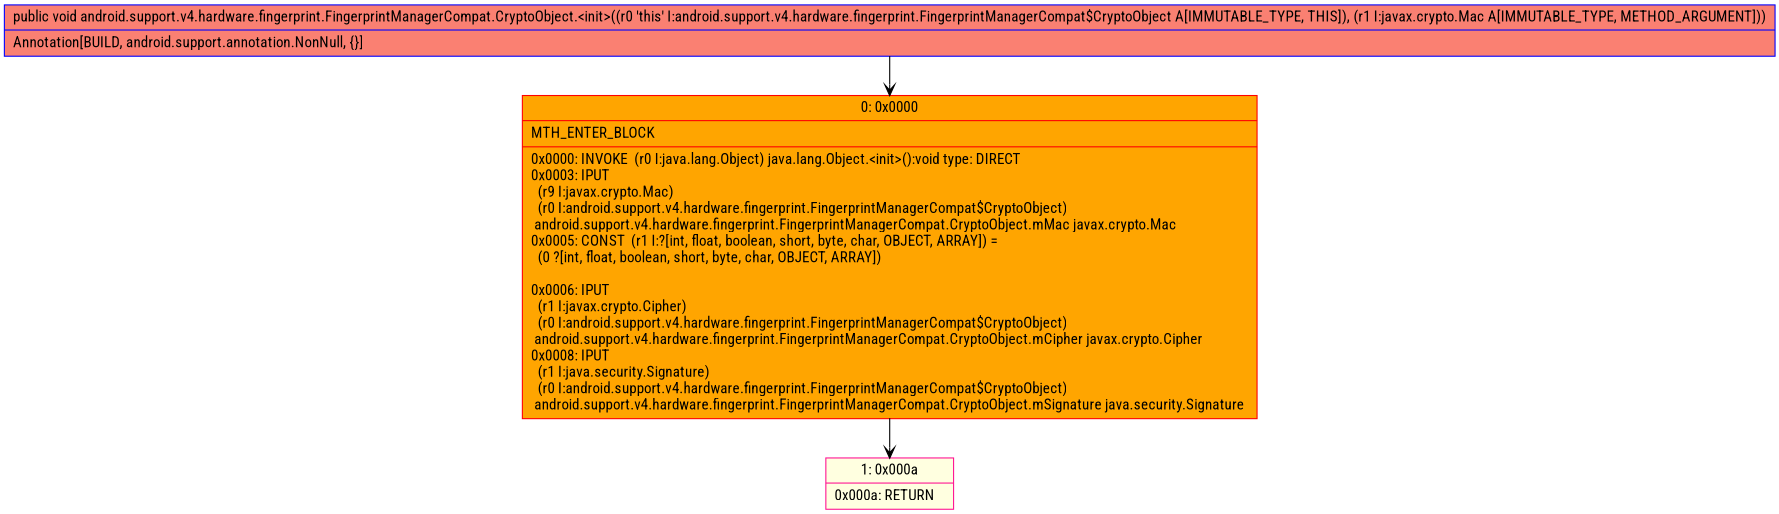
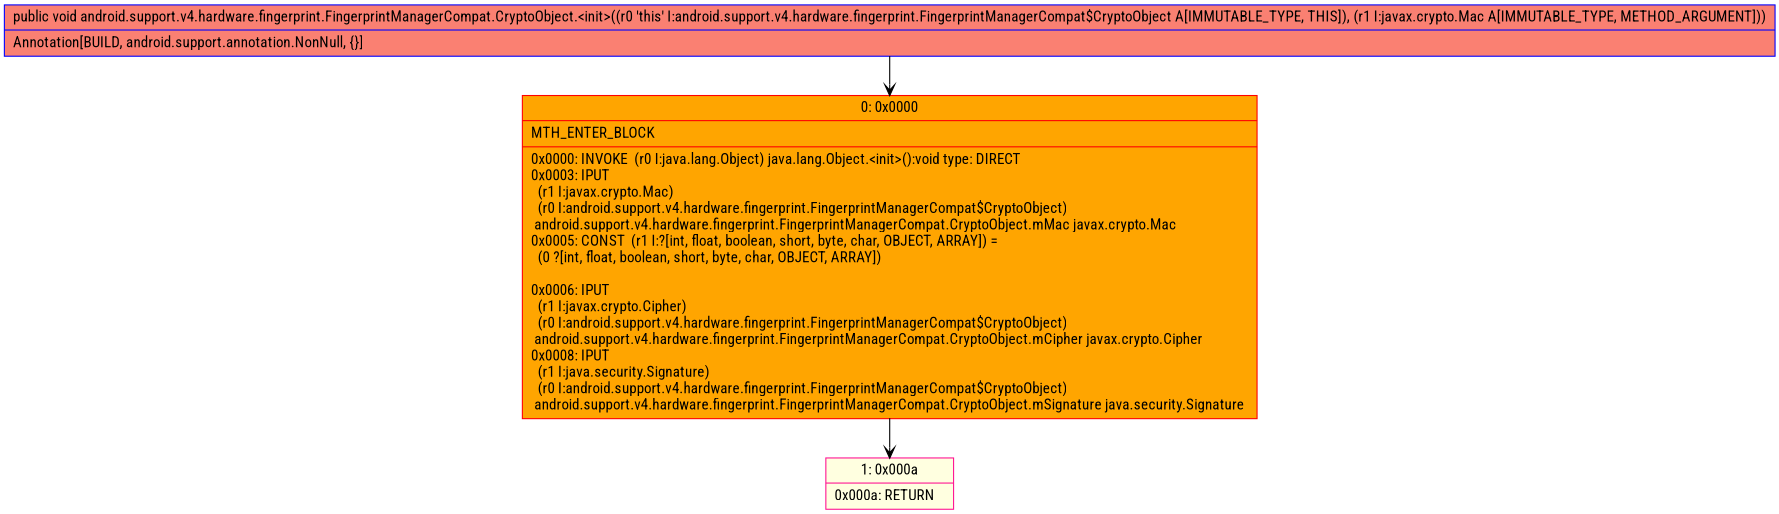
node "0: 0x0000": text "(r9 I:javax.crypto.Mac)" -> "(r1 I:javax.crypto.Mac)"
